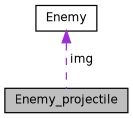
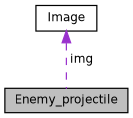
node "Enemy": label "Enemy" -> "Image"
